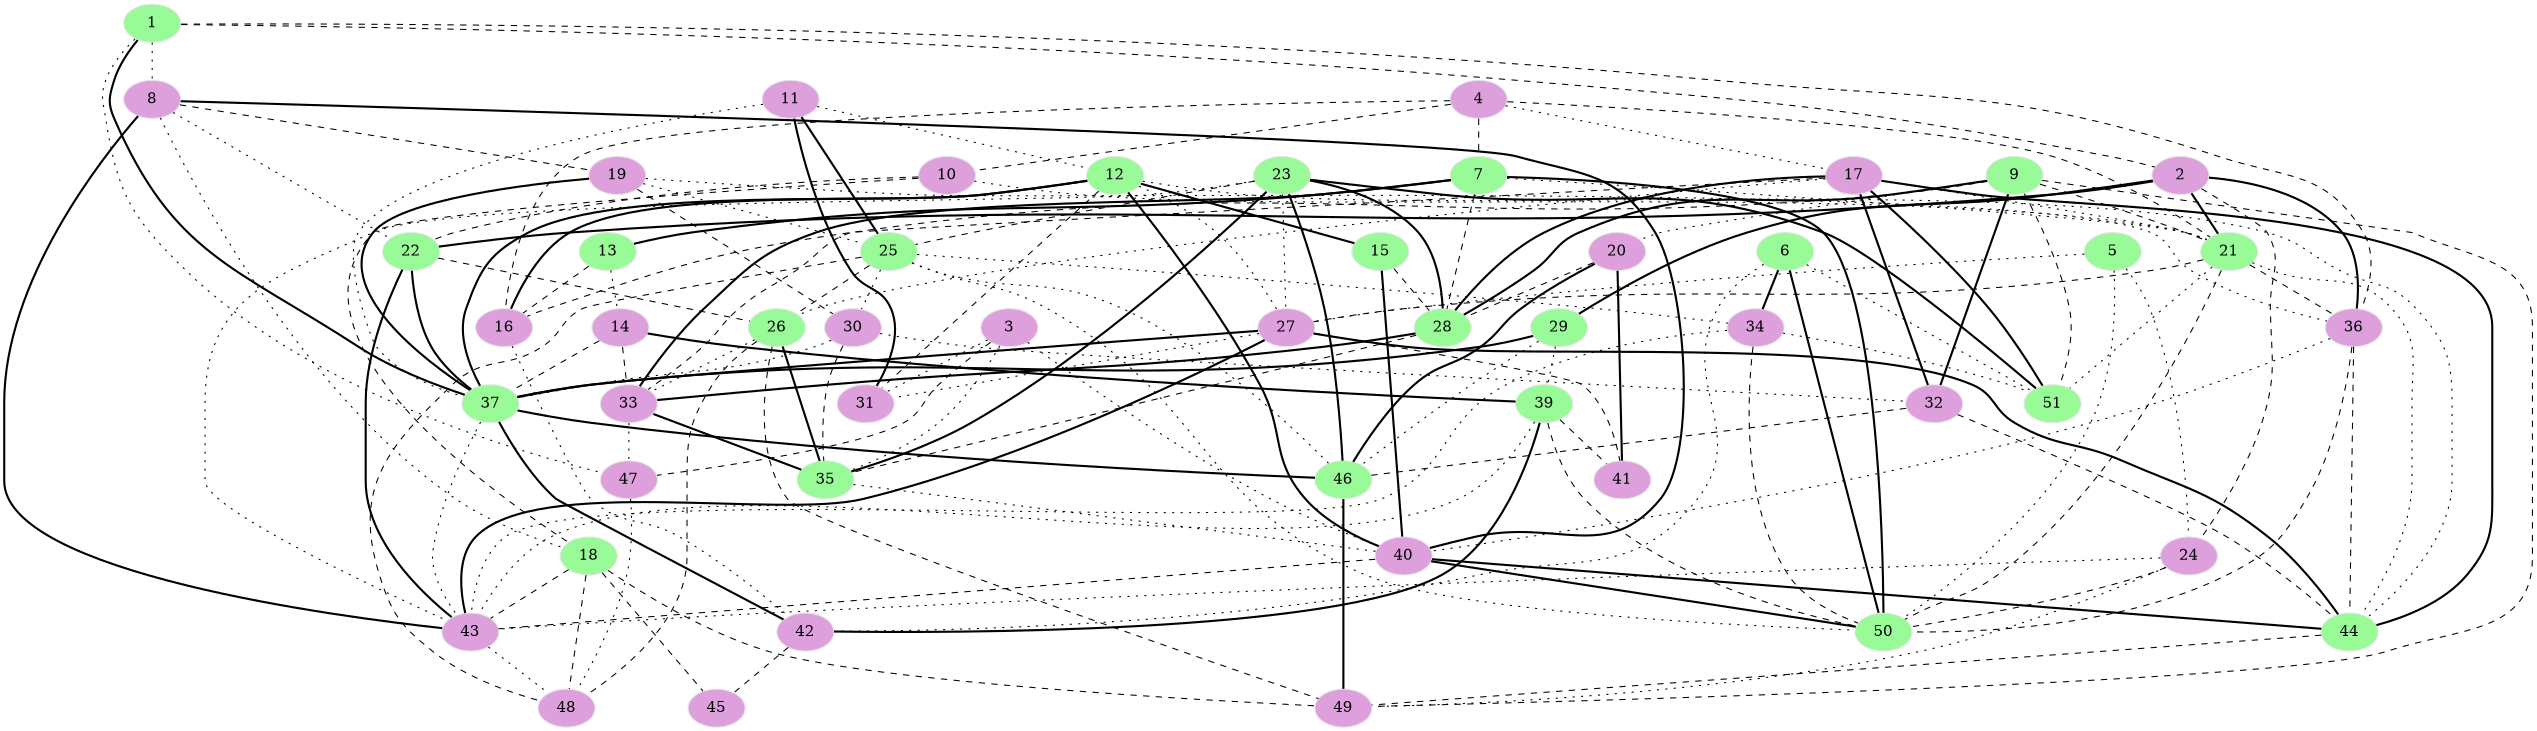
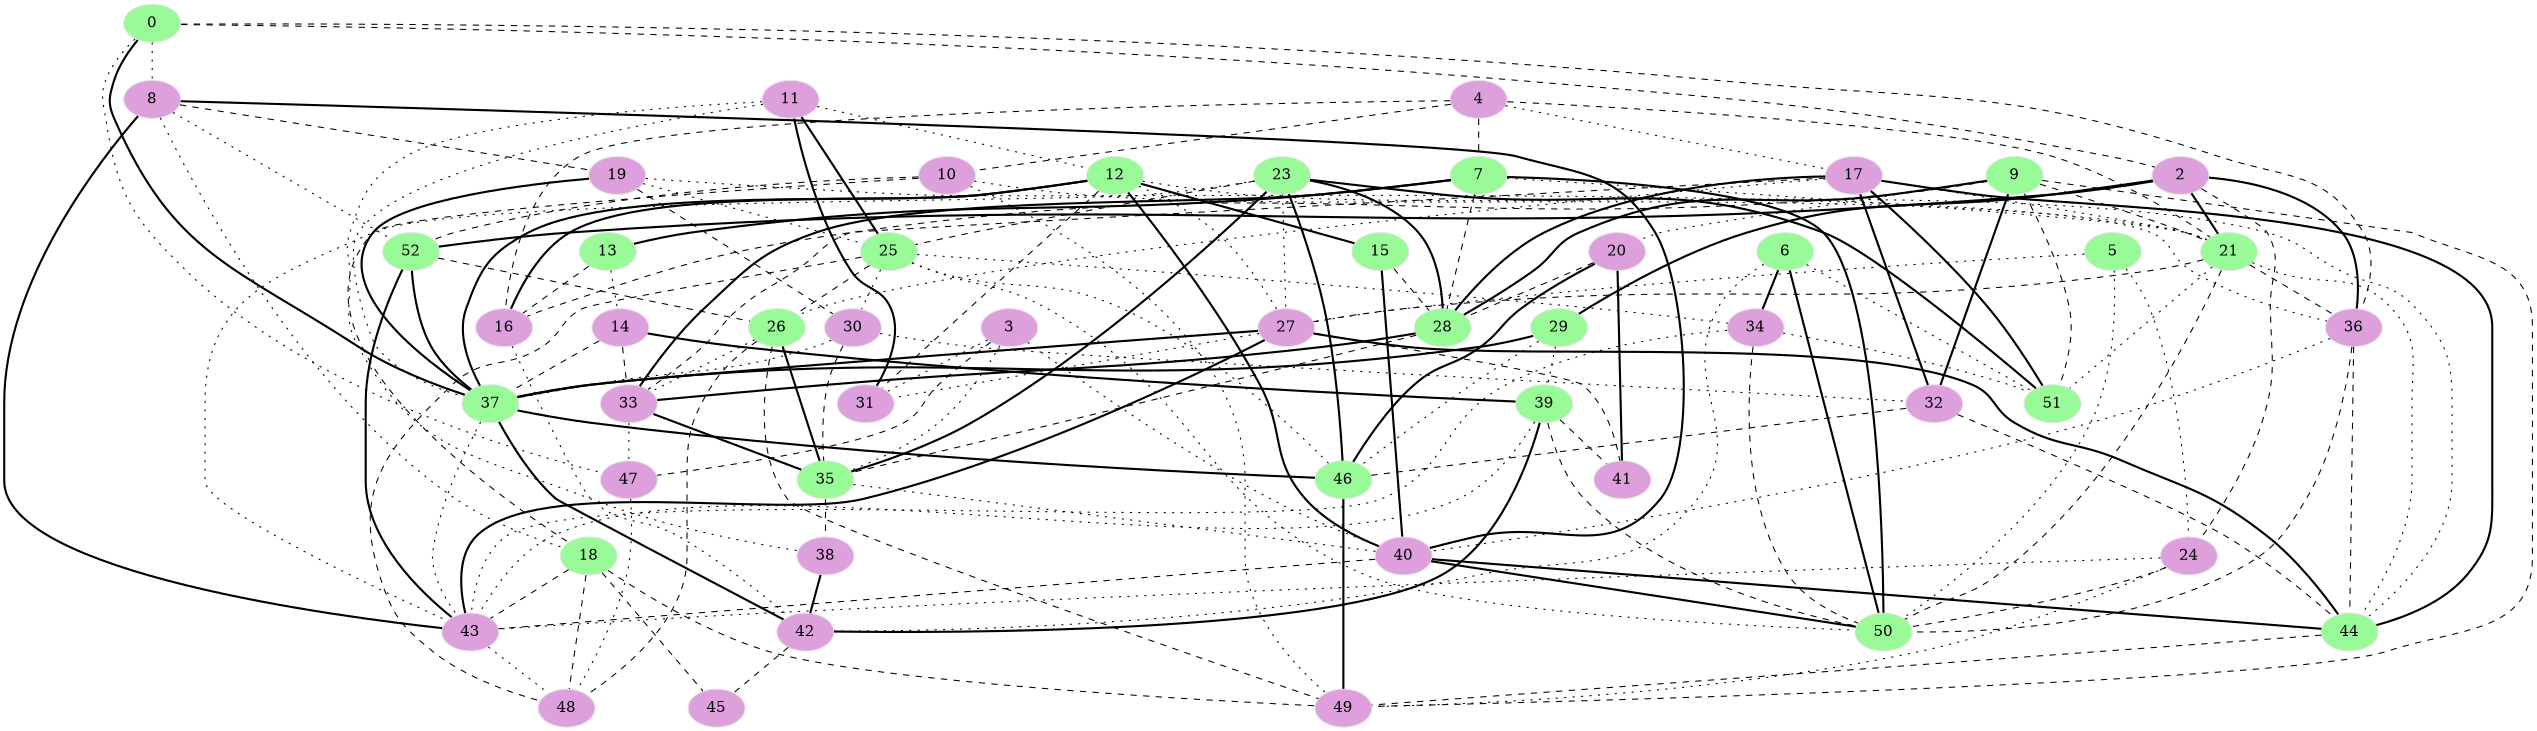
node "1": label "1" -> "0"
node "22": label "22" -> "52"
edge "10" -- "49": added
node "38": added
